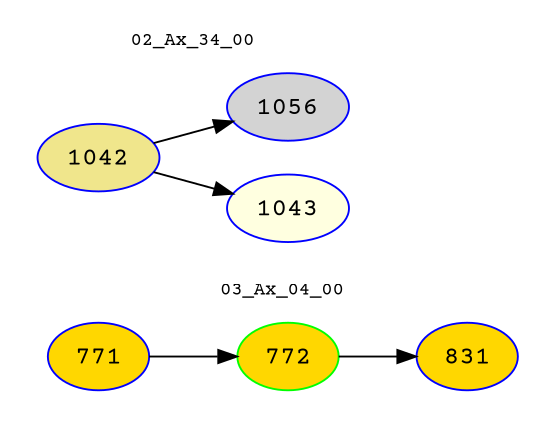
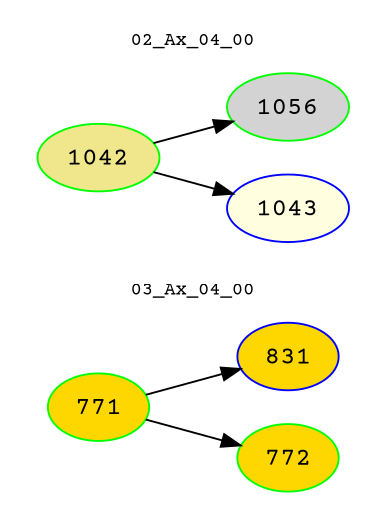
cluster "02_Ax_34_00": label "02_Ax_34_00" -> "02_Ax_04_00"
node "1056": color blue -> green
node "1042": color blue -> green
node "771": color blue -> green
edge "772" -> "831": now "771" -> "831"
